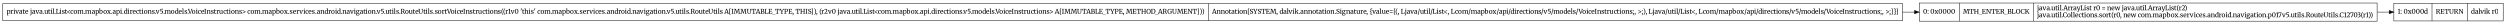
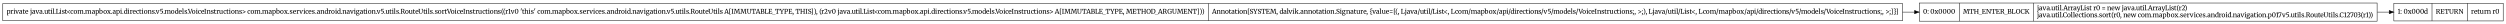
node "1: 0x000d": text "dalvik r0" -> "return r0"
